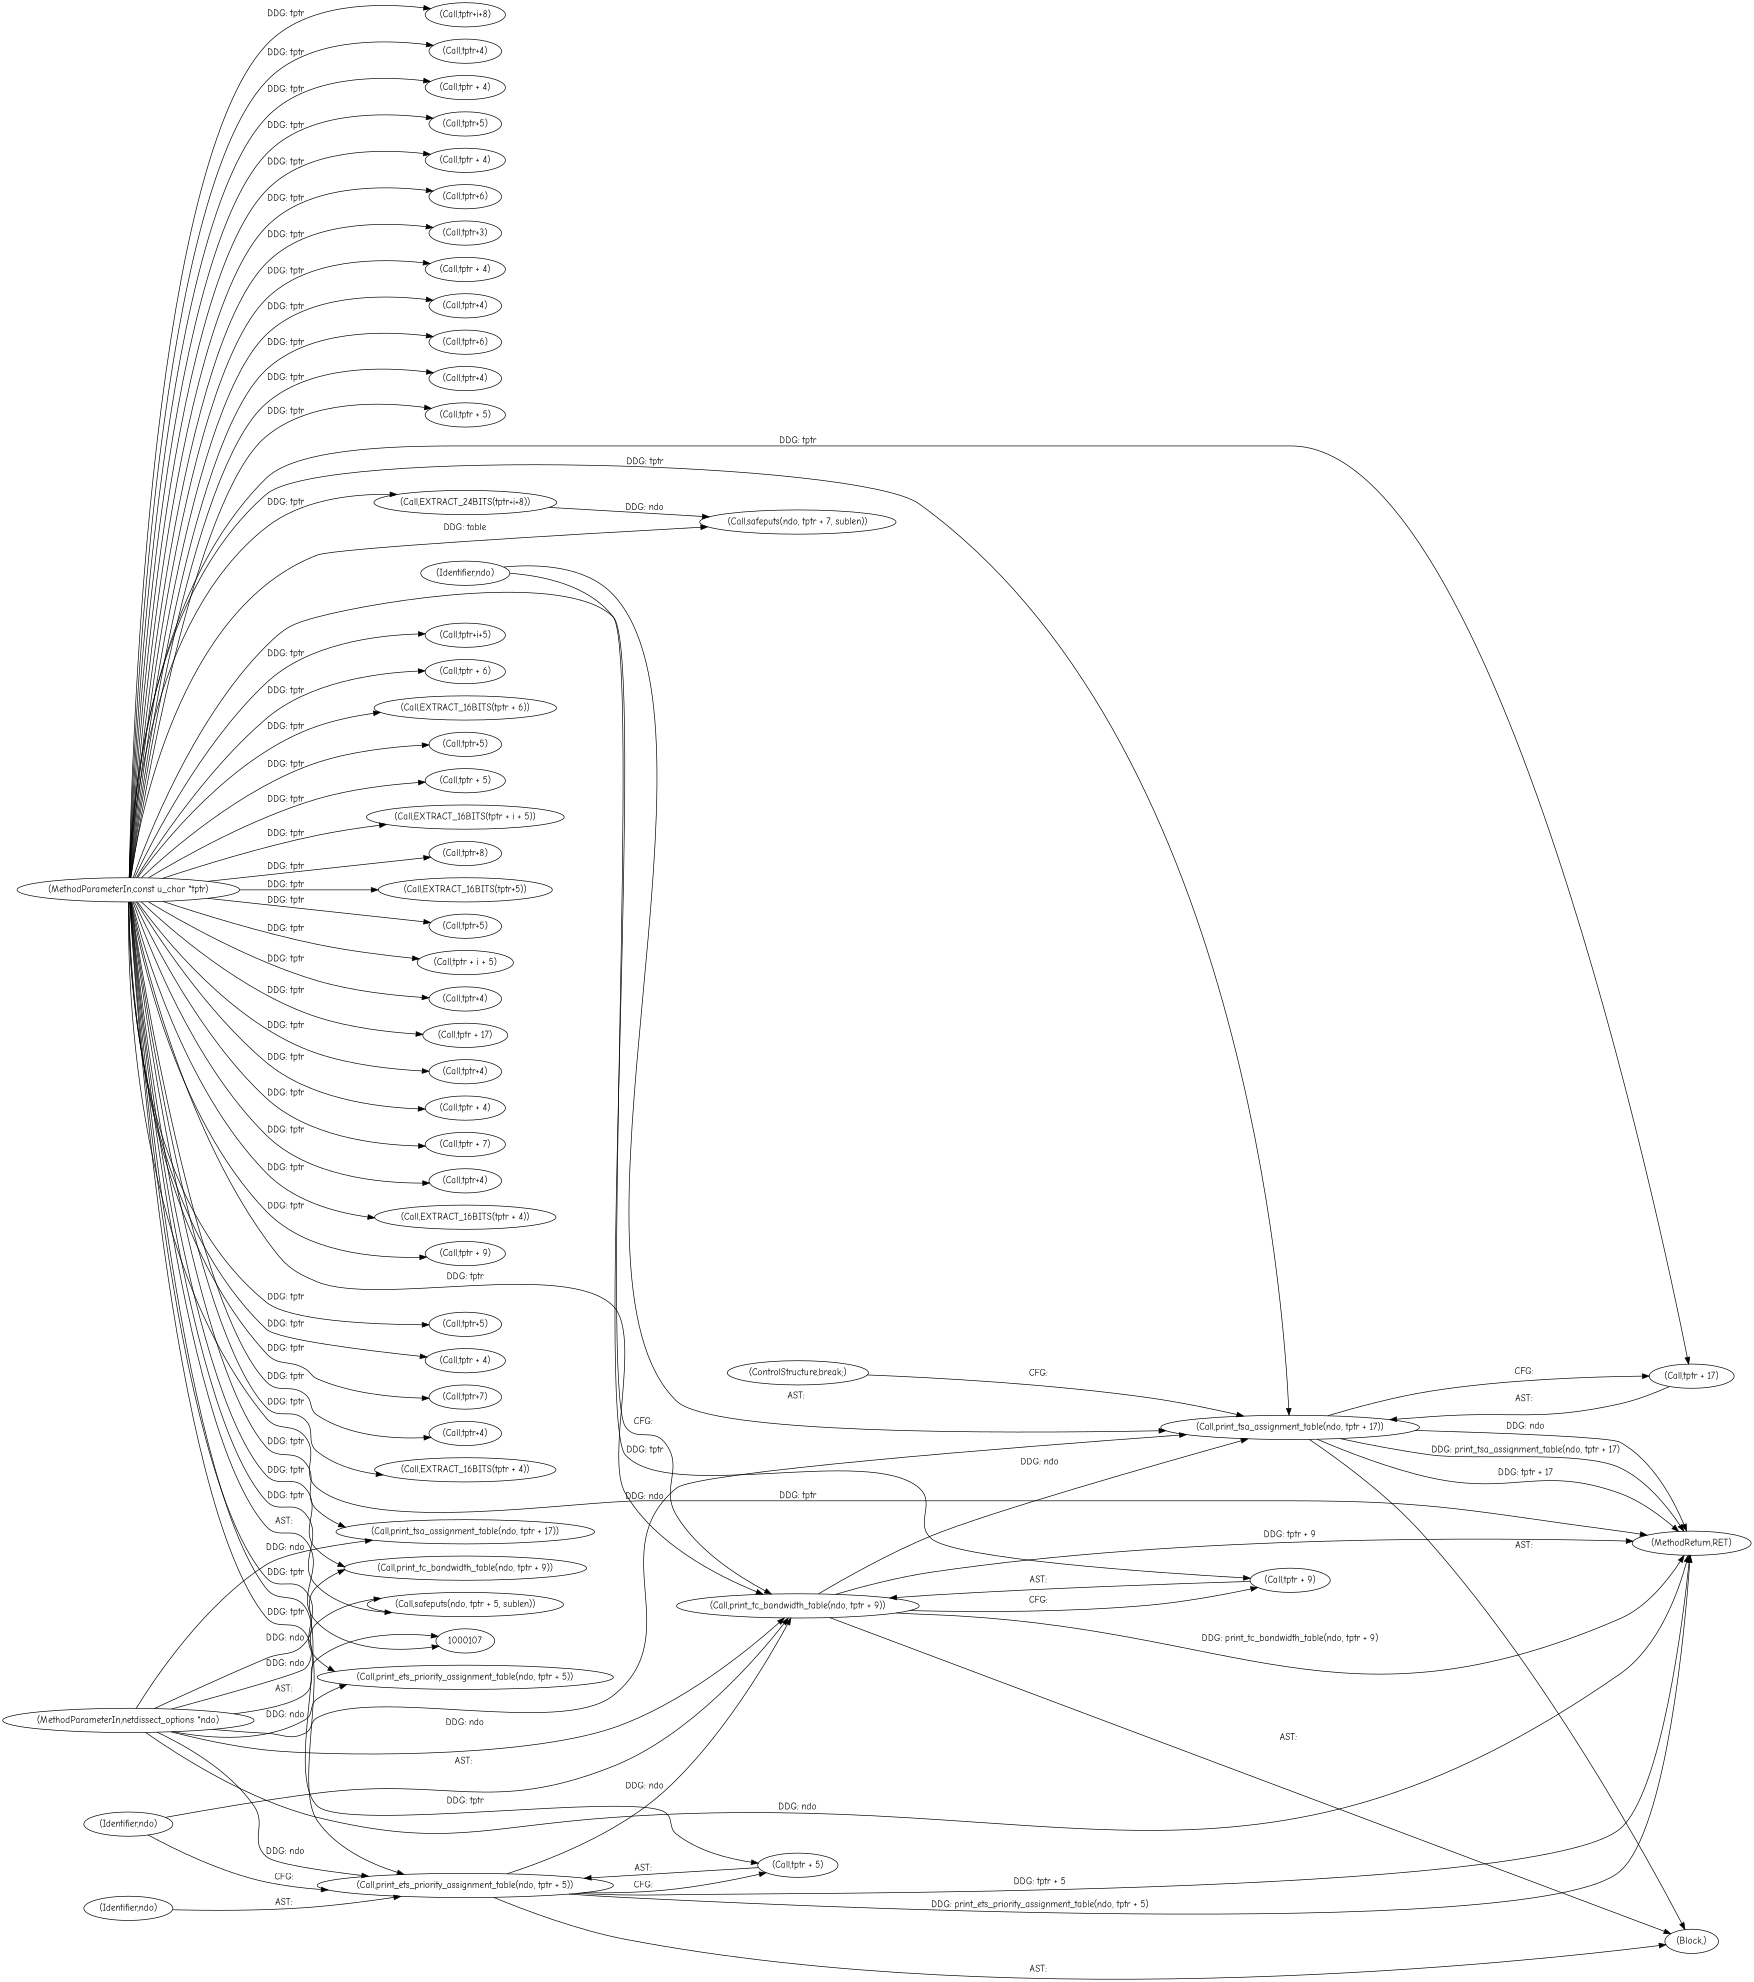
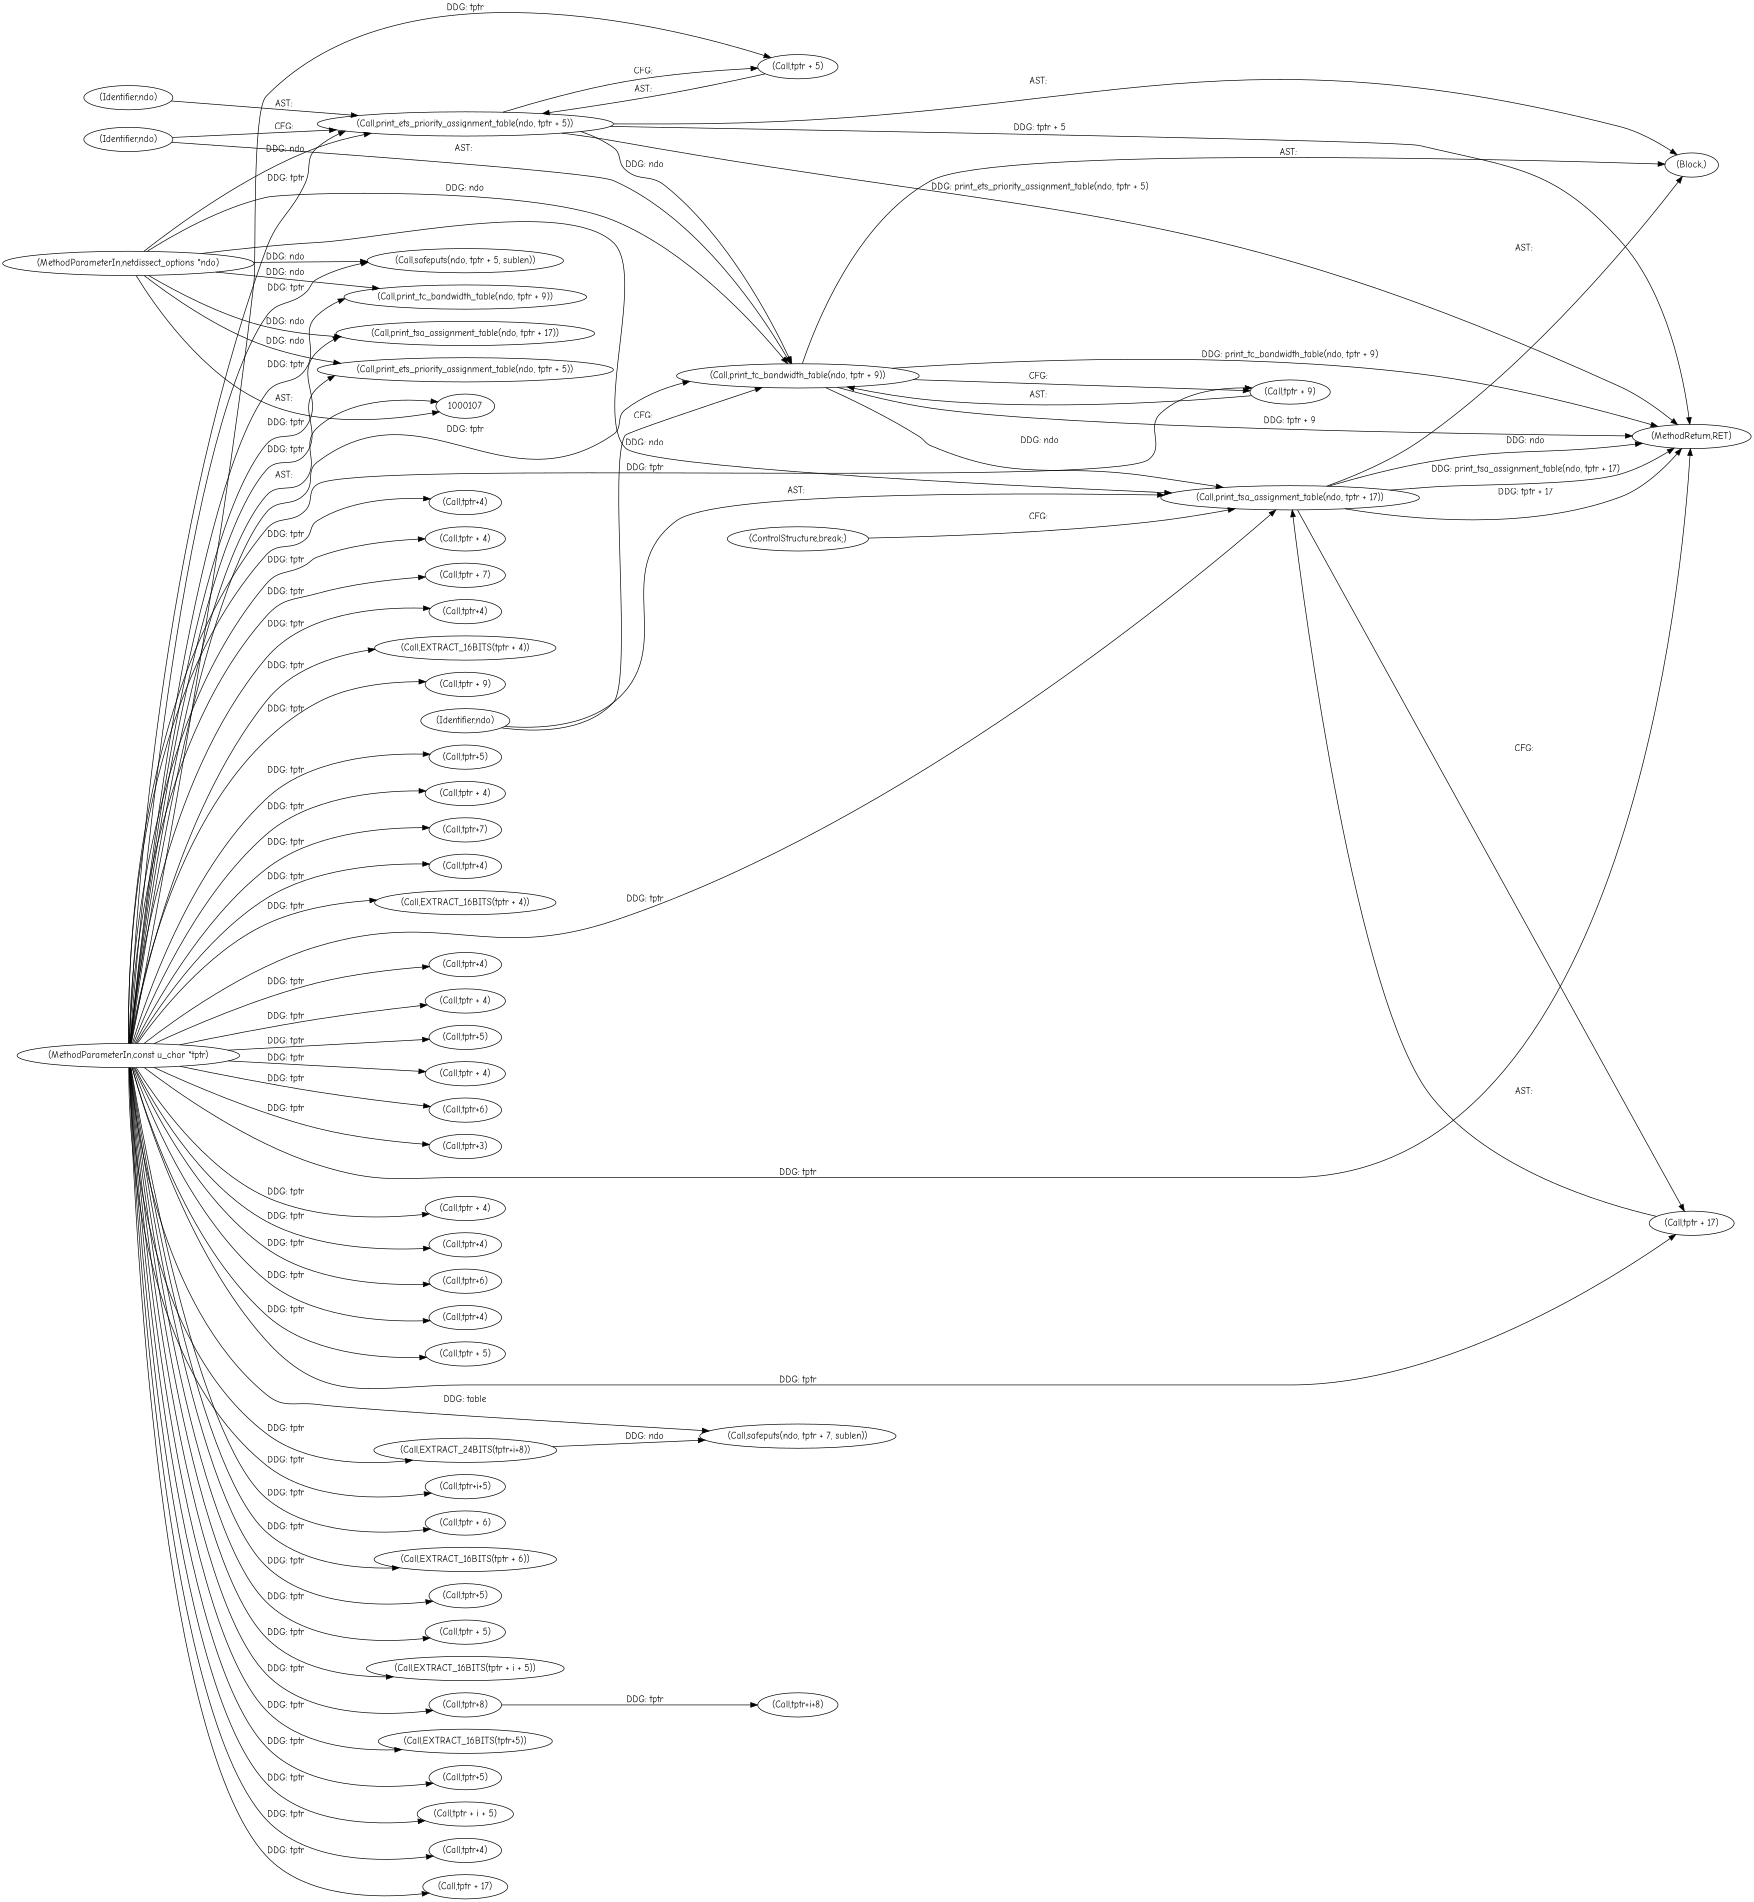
edge "(MethodParameterIn,const u_char *tptr)" -> "(Call,tptr+i+8)": now "(Call,tptr+8)" -> "(Call,tptr+i+8)"
edge "(MethodParameterIn,netdissect_options *ndo)" -> "(MethodReturn,RET)": removed, label "DDG: ndo"
